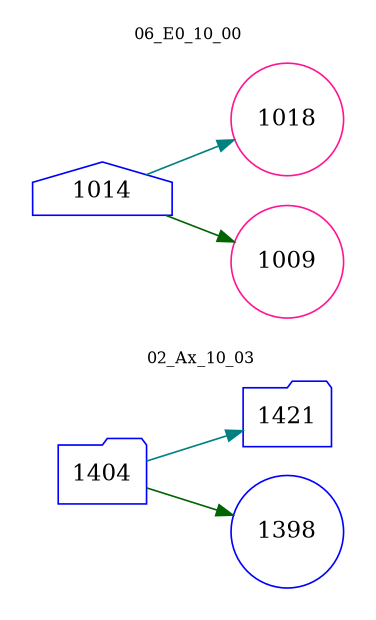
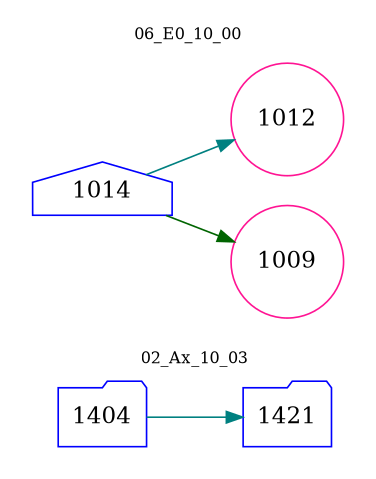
node "1018": label "1018" -> "1012"
node "1398": removed
